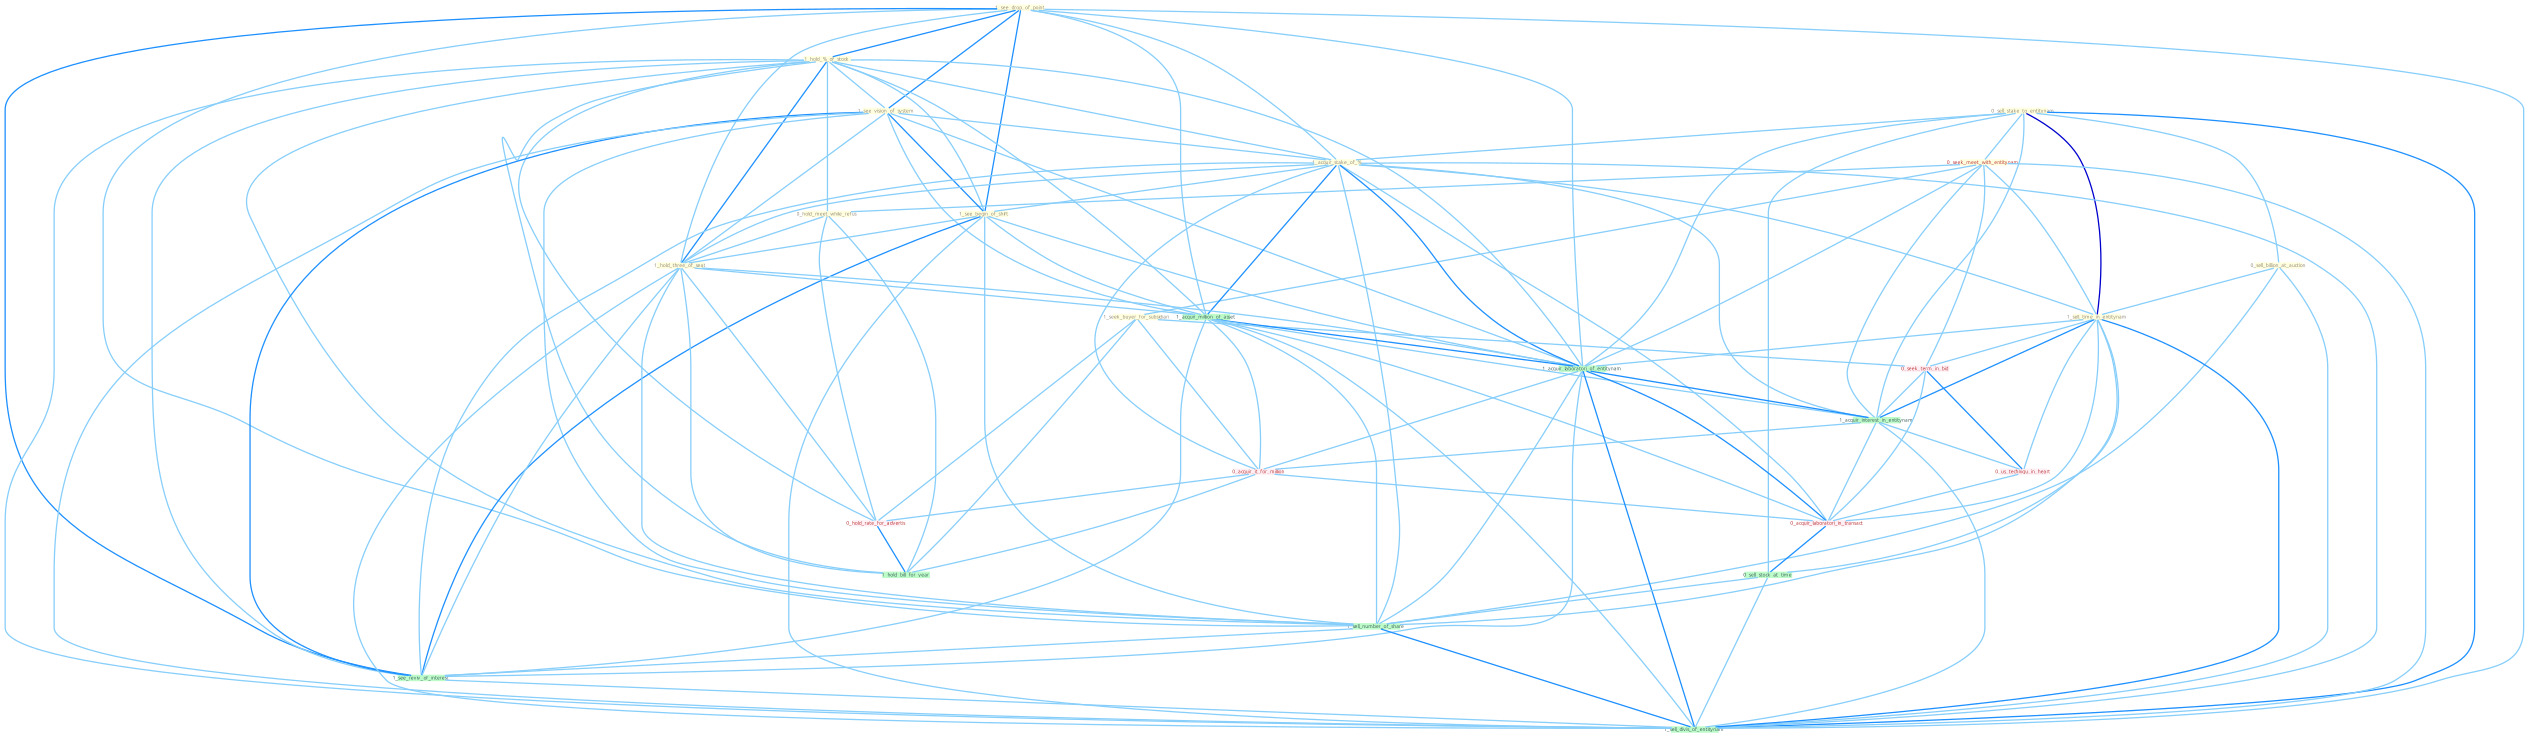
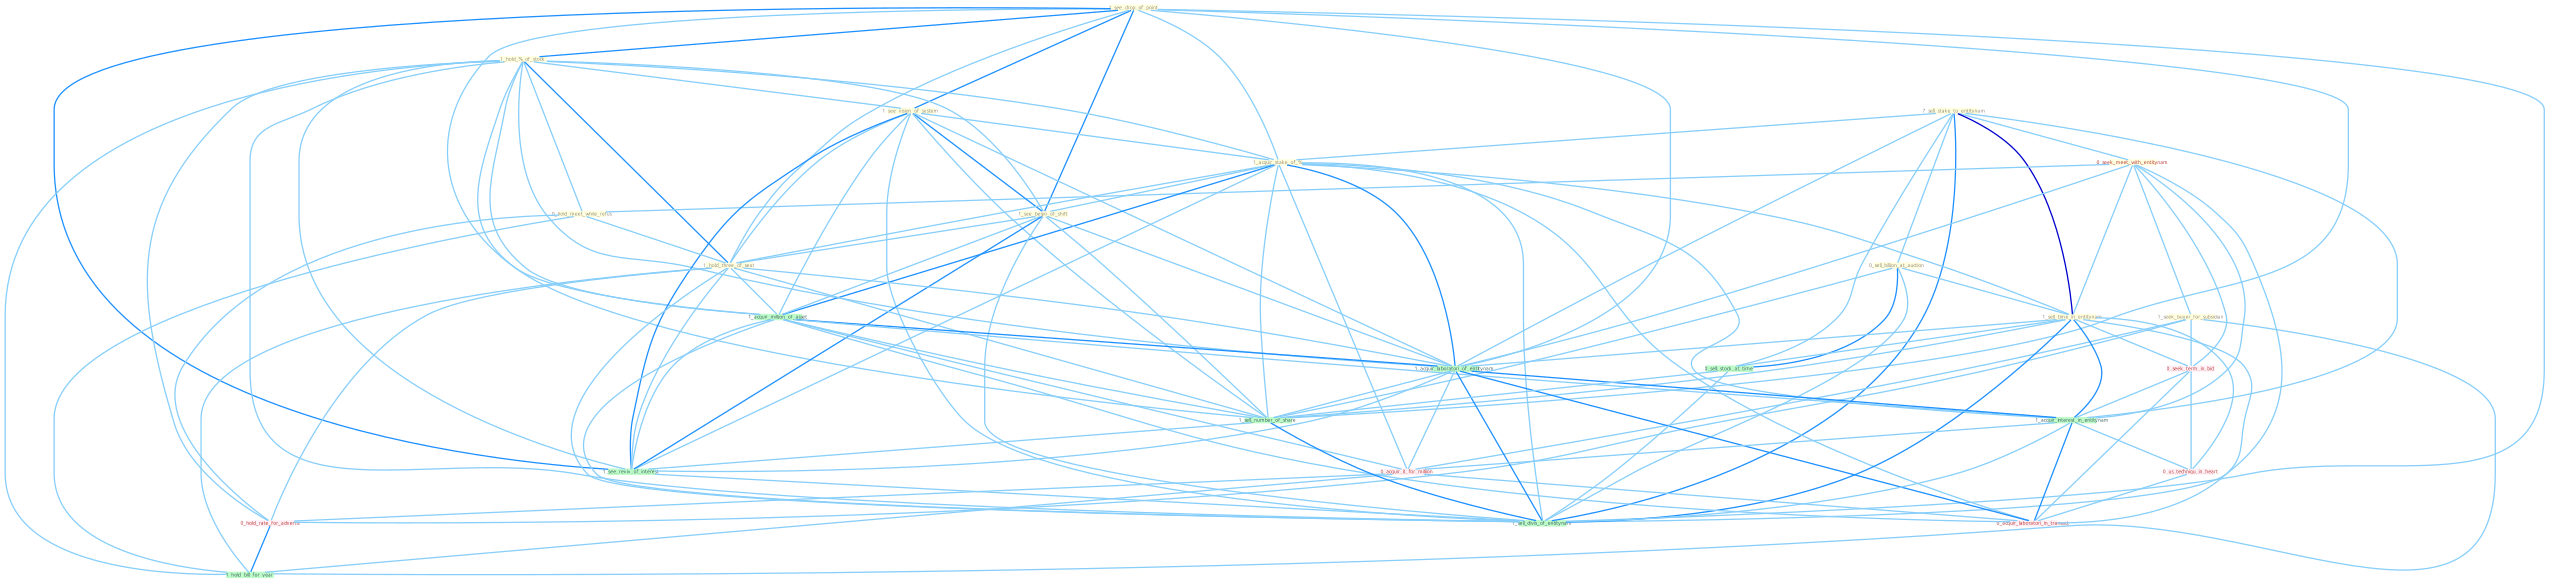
node "0_sell_stake_to_entitynam": label "0_sell_stake_to_entitynam" -> "7_sell_stake_to_entitynam"
edge "0_seek_term_in_bid" -- "0_us_techniqu_in_heart": color #1e90ff -> #87cefa
edge "1_acquir_interest_in_entitynam" -- "0_acquir_laboratori_in_transact": color #87cefa -> #1e90ff
edge "0_acquir_laboratori_in_transact" -- "0_sell_stock_at_time": now "0_sell_billion_at_auction" -- "0_sell_stock_at_time"
